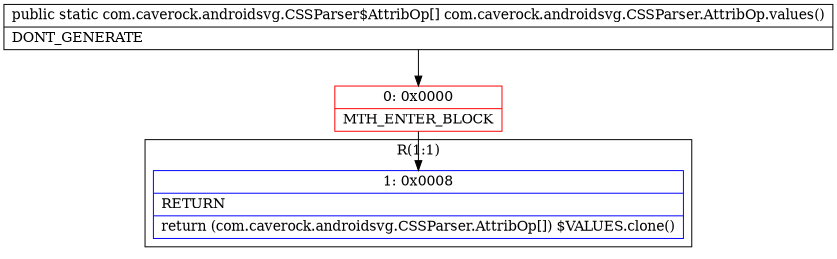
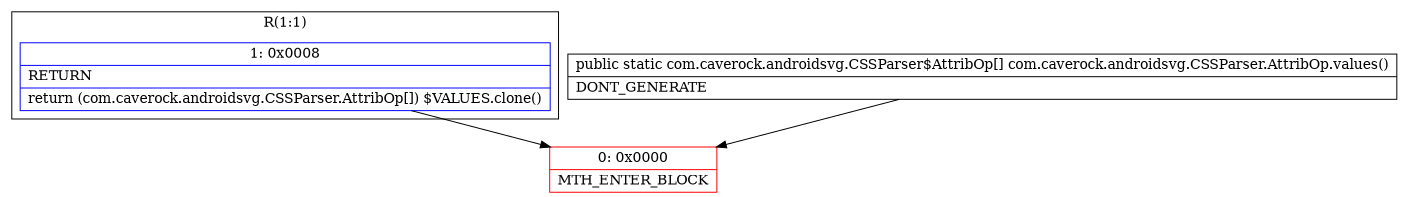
edge "0: 0x0000" -> "1: 0x0008": reversed
